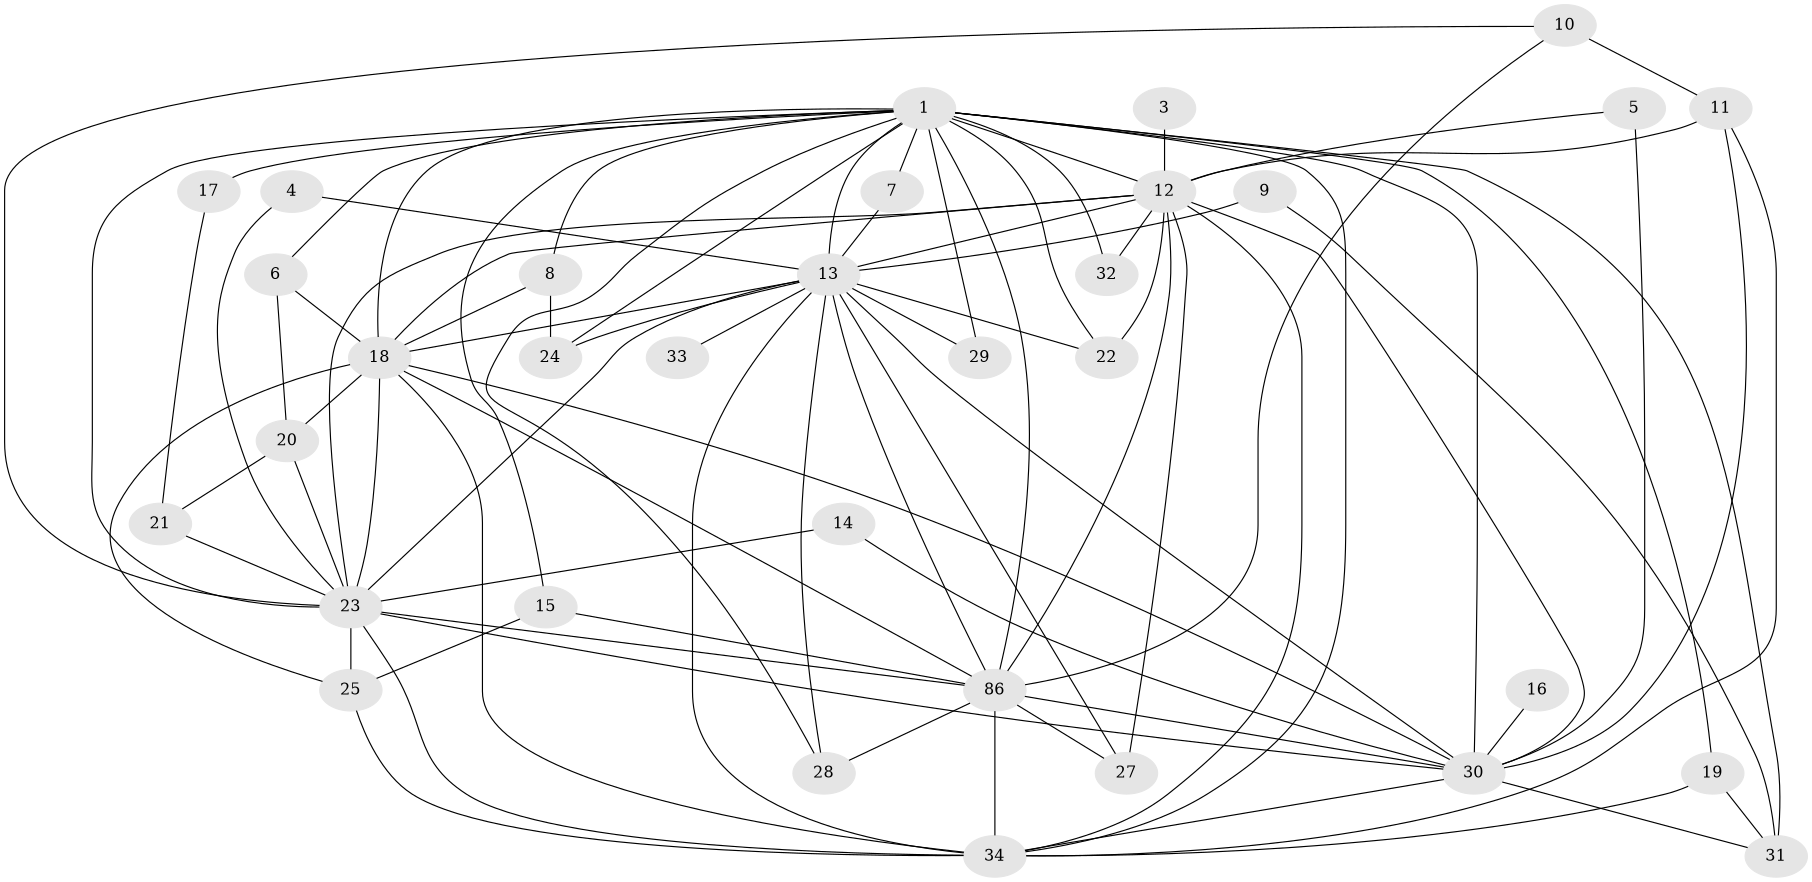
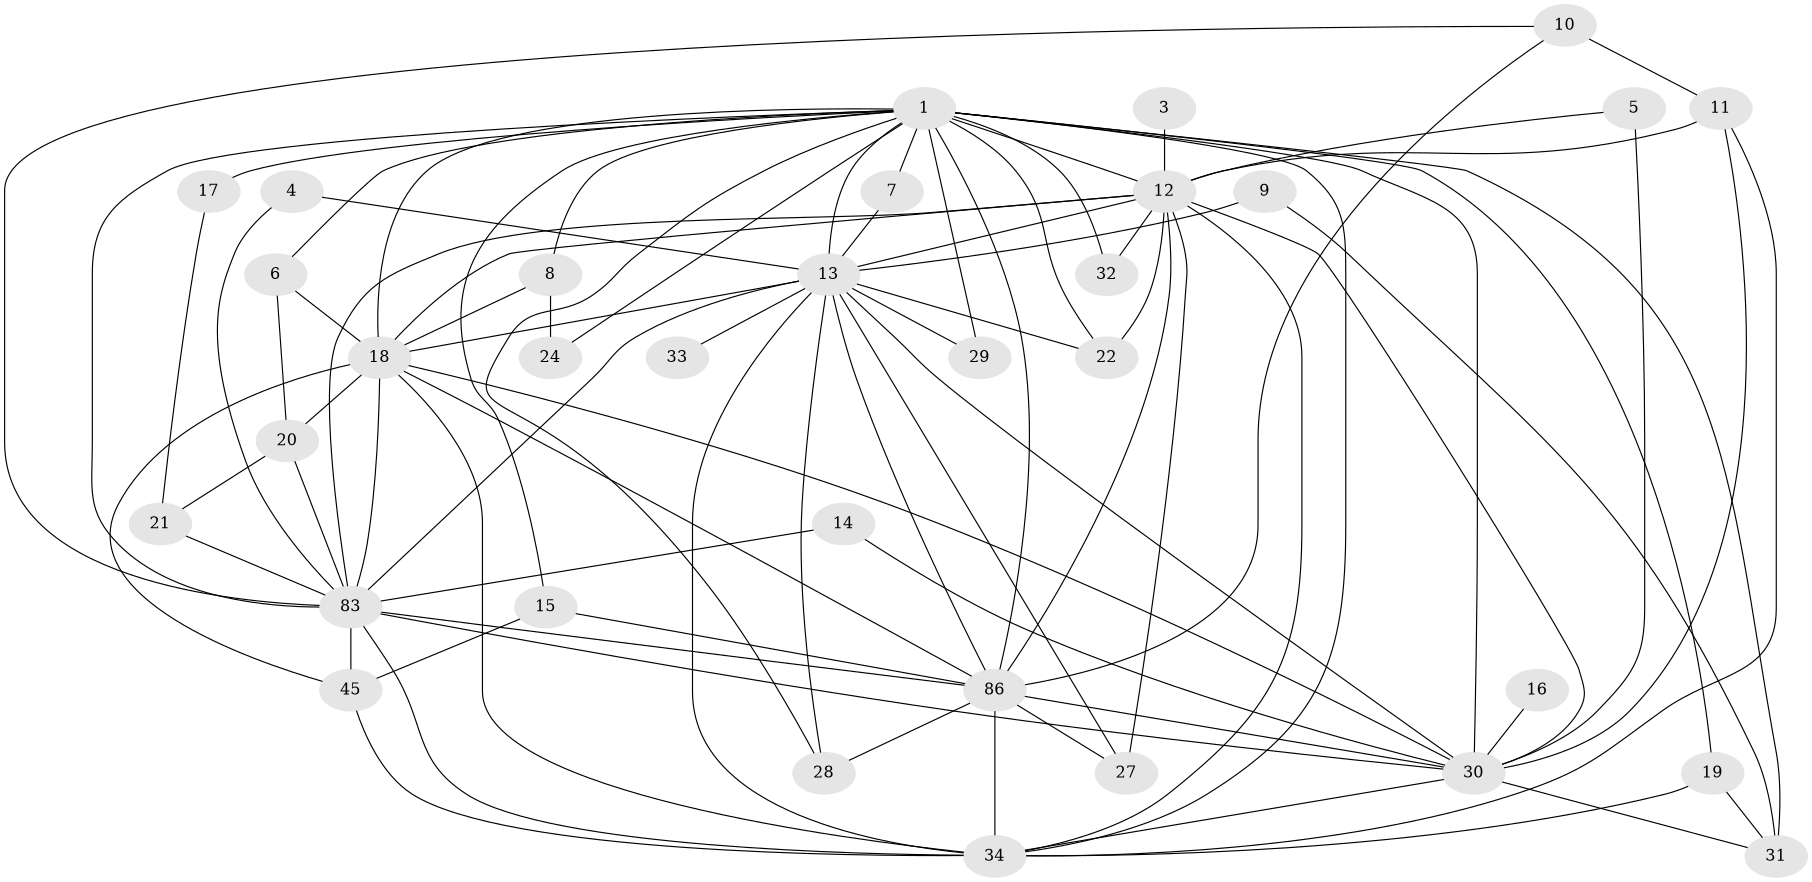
edge "13" -- "24": removed
node "23": label "23" -> "83"
node "25": label "25" -> "45"
